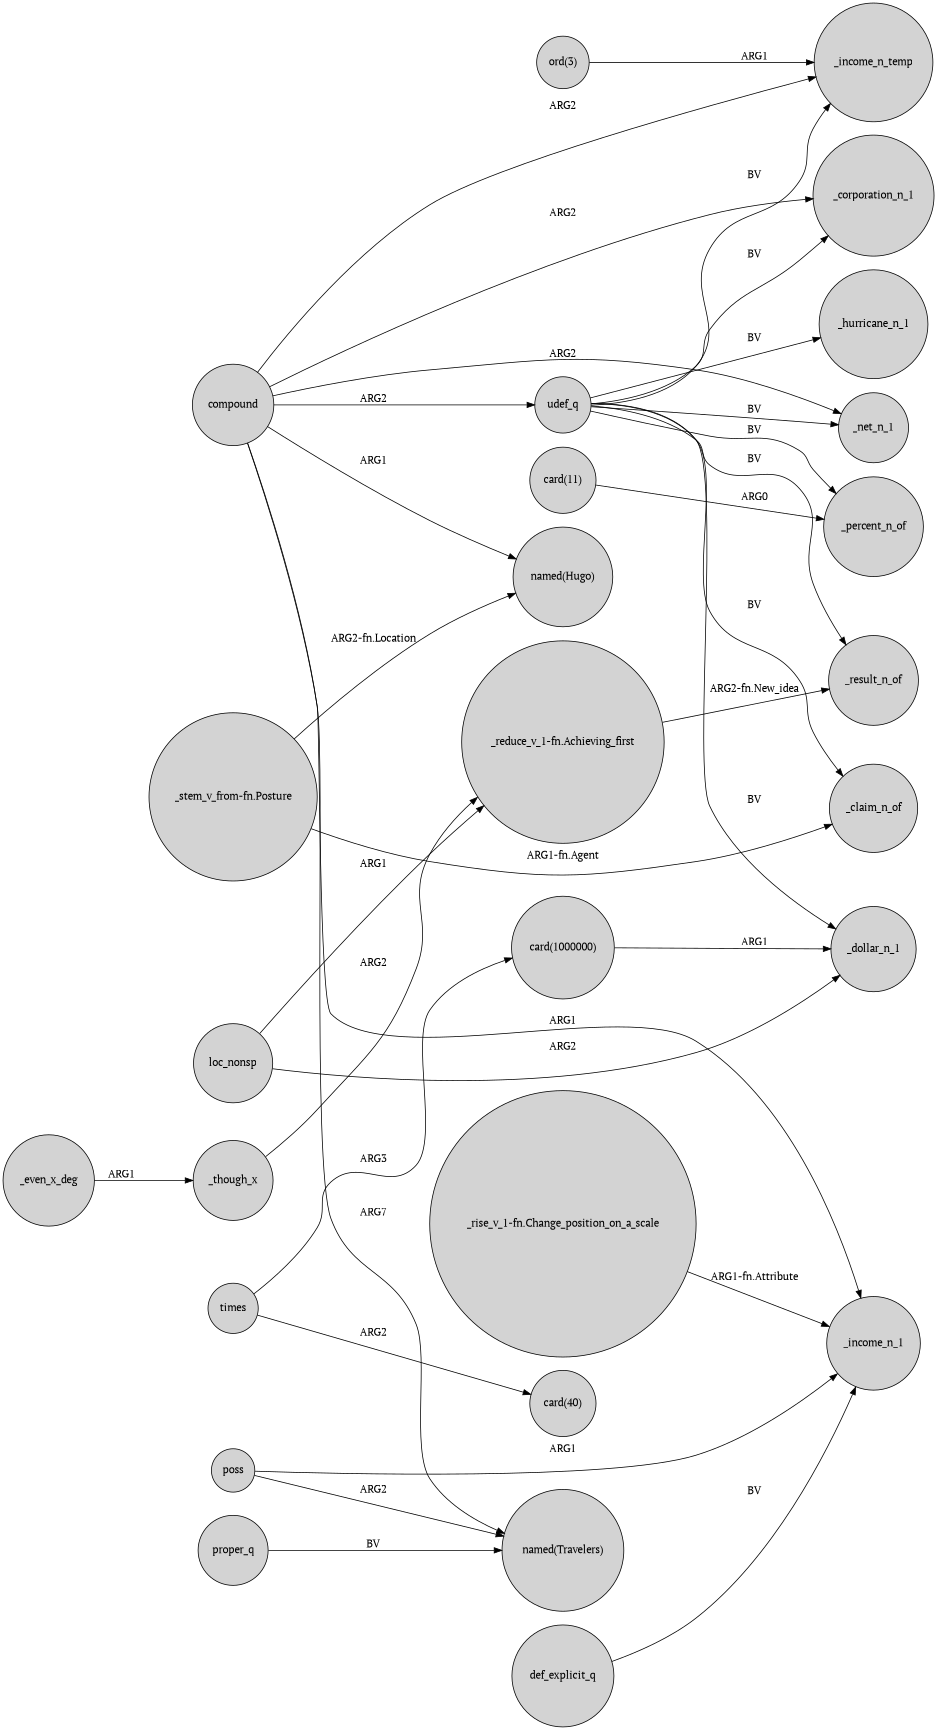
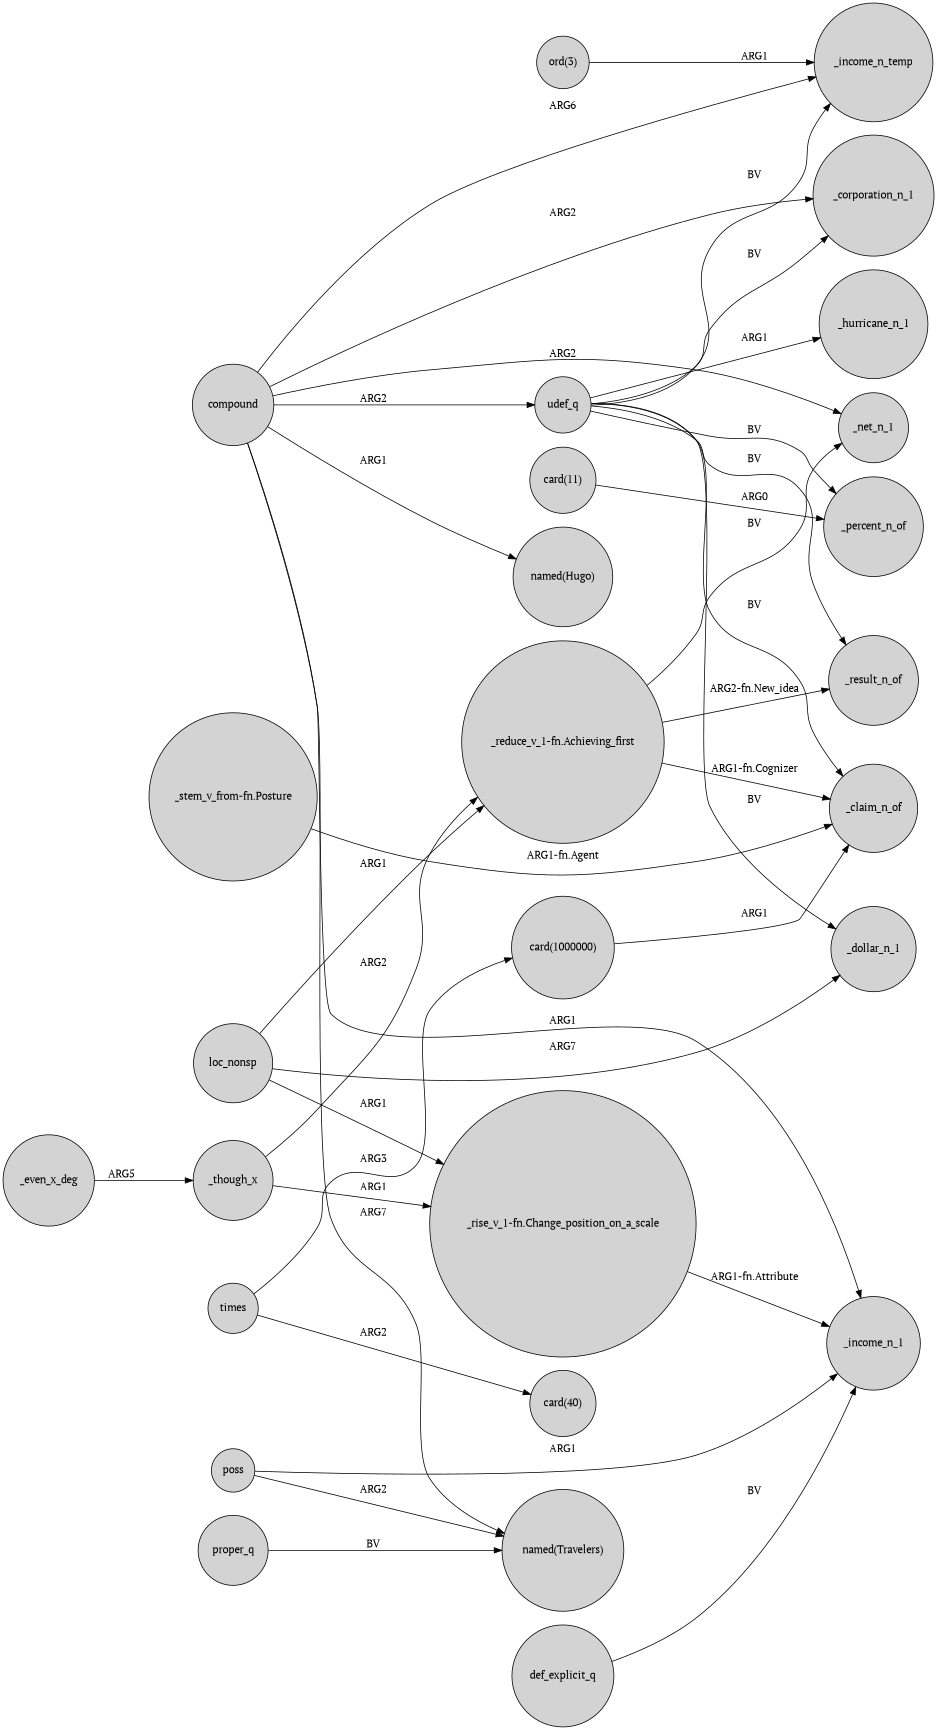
edge "compound" -> "_income_n_temp": label "ARG2" -> "ARG6"
edge "udef_q" -> "_hurricane_n_1": label "BV" -> "ARG1"
edge "udef_q" -> "_net_n_1": now "_reduce_v_1-fn.Achieving_first" -> "_net_n_1"
edge "_stem_v_from-fn.Posture" -> "named(Hugo)": removed, label "ARG2-fn.Location"
edge "_reduce_v_1-fn.Achieving_first" -> "_claim_n_of": added, label "ARG1-fn.Cognizer"
edge "card(1000000)" -> "_dollar_n_1": now "card(1000000)" -> "_claim_n_of"
edge "loc_nonsp" -> "_dollar_n_1": label "ARG2" -> "ARG7"
edge "loc_nonsp" -> "_rise_v_1-fn.Change_position_on_a_scale": added, label "ARG1"
edge "_even_x_deg" -> "_though_x": label "ARG1" -> "ARG5"
edge "_though_x" -> "_rise_v_1-fn.Change_position_on_a_scale": added, label "ARG1"
